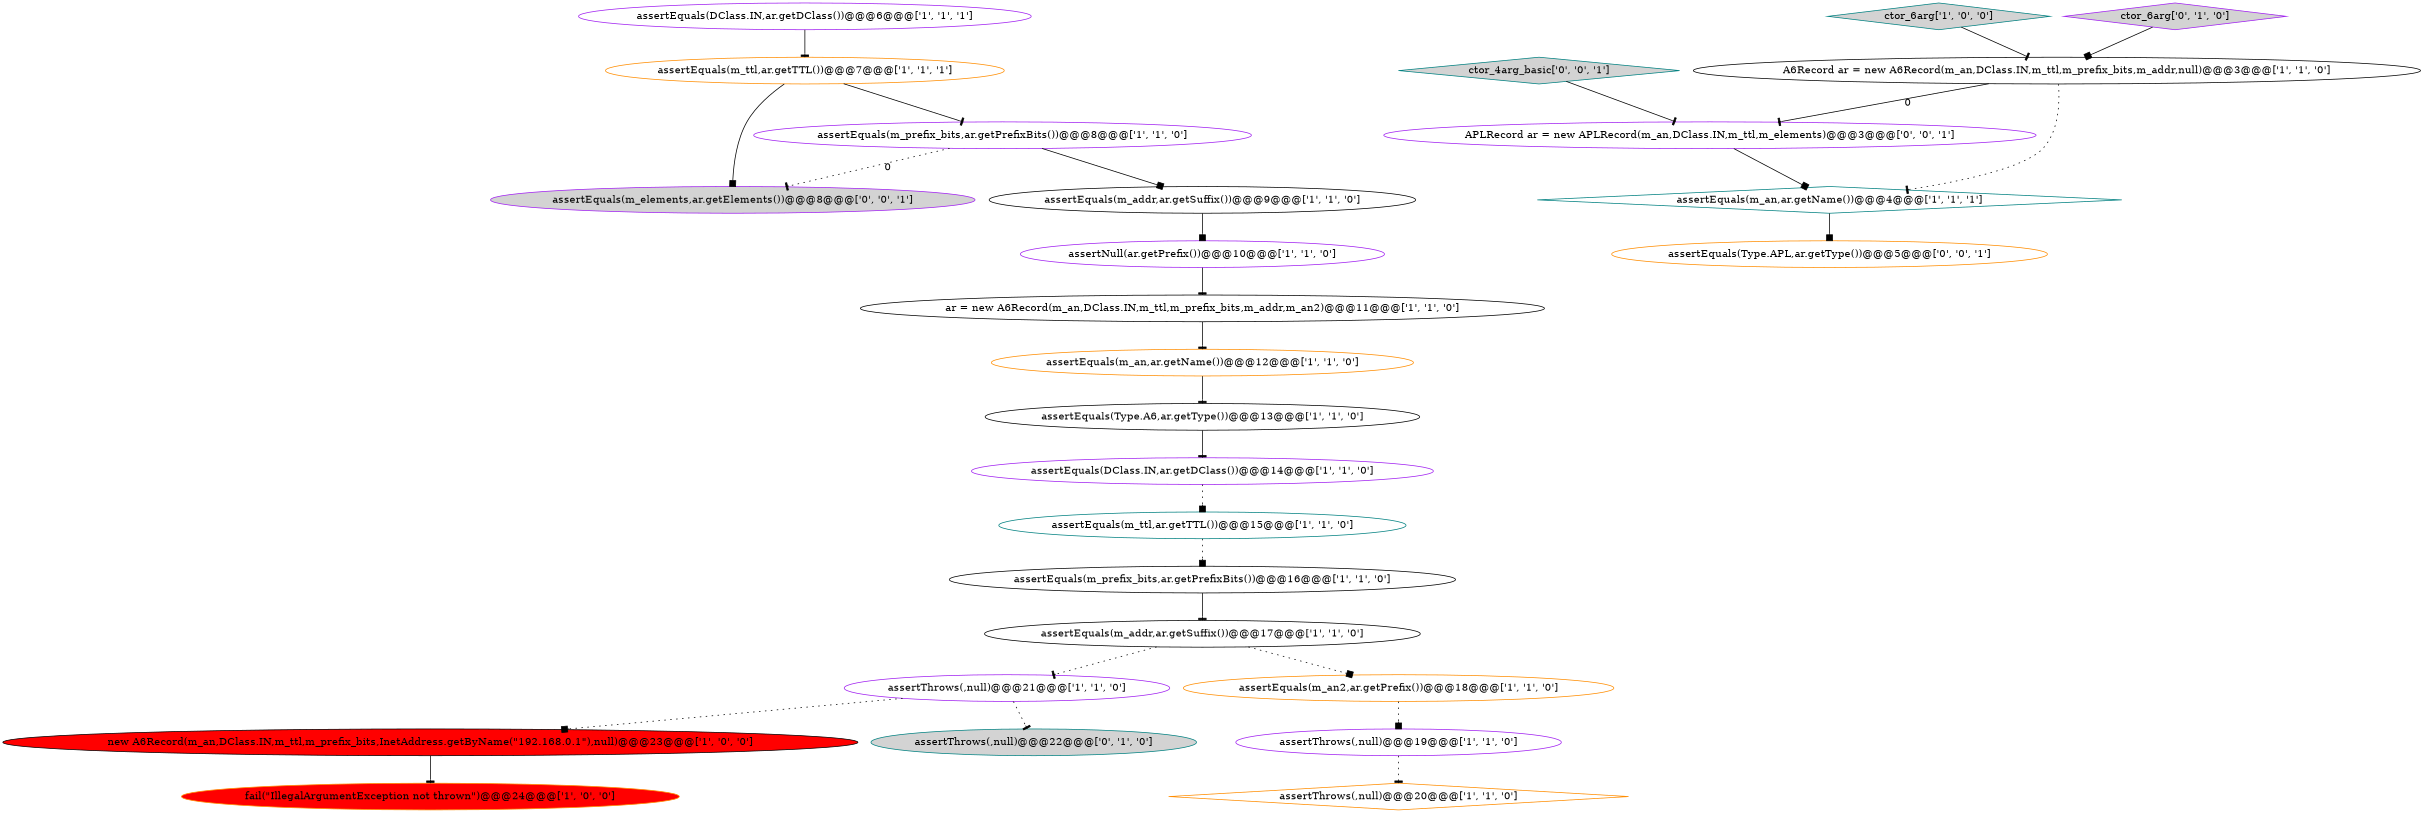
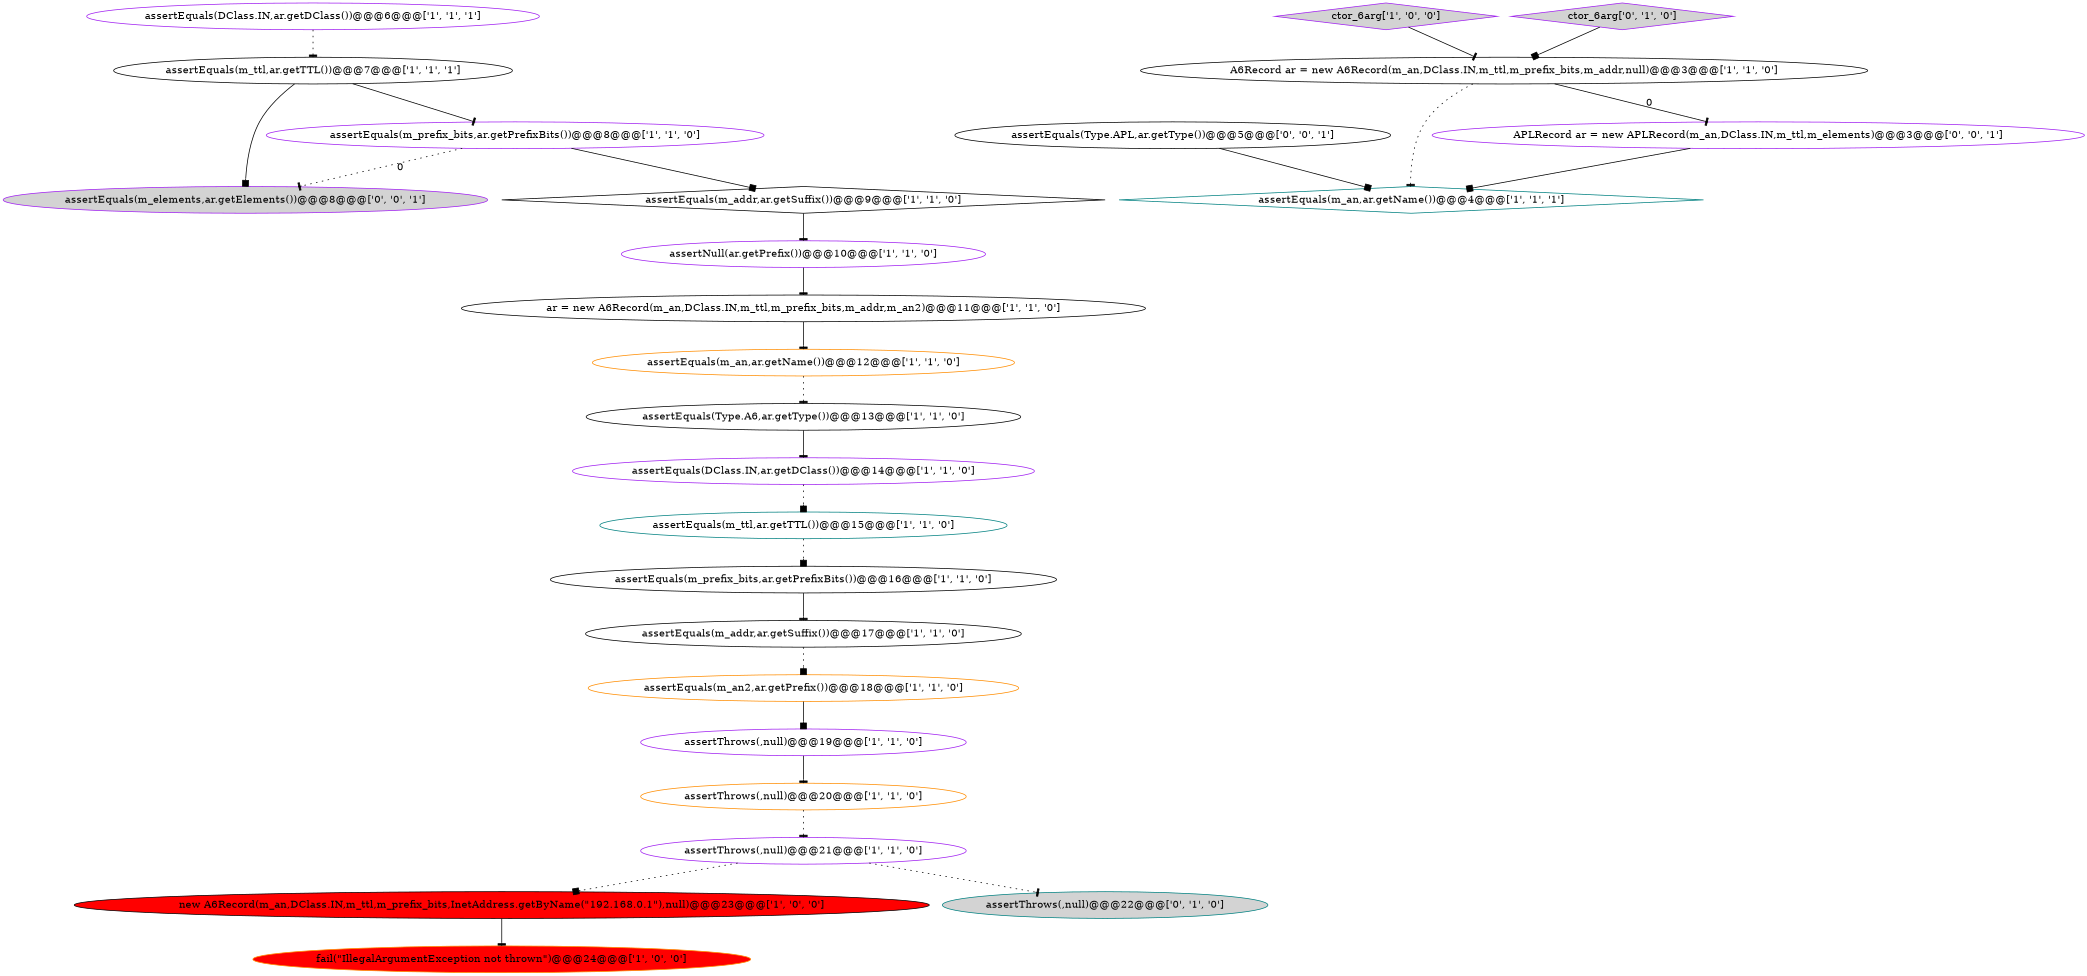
node "ctor_6arg['1', '0', '0']": color teal -> purple
edge "assertEquals(DClass.IN,ar.getDClass())@@@6@@@['1', '1', '1']" -> "assertEquals(m_ttl,ar.getTTL())@@@7@@@['1', '1', '1']": style solid -> dotted
node "assertEquals(m_ttl,ar.getTTL())@@@7@@@['1', '1', '1']": color darkorange -> black
node "ctor_4arg_basic['0', '0', '1']": removed
node "assertEquals(m_addr,ar.getSuffix())@@@9@@@['1', '1', '0']": shape ellipse -> diamond
edge "assertEquals(m_addr,ar.getSuffix())@@@9@@@['1', '1', '0']" -> "assertNull(ar.getPrefix())@@@10@@@['1', '1', '0']": arrowhead box -> tee
edge "assertEquals(m_an,ar.getName())@@@4@@@['1', '1', '1']" -> "assertEquals(Type.APL,ar.getType())@@@5@@@['0', '0', '1']": reversed
node "assertEquals(Type.APL,ar.getType())@@@5@@@['0', '0', '1']": color darkorange -> black
edge "assertEquals(m_an,ar.getName())@@@12@@@['1', '1', '0']" -> "assertEquals(Type.A6,ar.getType())@@@13@@@['1', '1', '0']": style solid -> dotted
edge "assertEquals(m_addr,ar.getSuffix())@@@17@@@['1', '1', '0']" -> "assertThrows(,null)@@@21@@@['1', '1', '0']": now "assertThrows(,null)@@@20@@@['1', '1', '0']" -> "assertThrows(,null)@@@21@@@['1', '1', '0']"
edge "assertEquals(m_an2,ar.getPrefix())@@@18@@@['1', '1', '0']" -> "assertThrows(,null)@@@19@@@['1', '1', '0']": style dotted -> solid
edge "assertThrows(,null)@@@19@@@['1', '1', '0']" -> "assertThrows(,null)@@@20@@@['1', '1', '0']": style dotted -> solid
node "assertThrows(,null)@@@20@@@['1', '1', '0']": shape diamond -> ellipse
